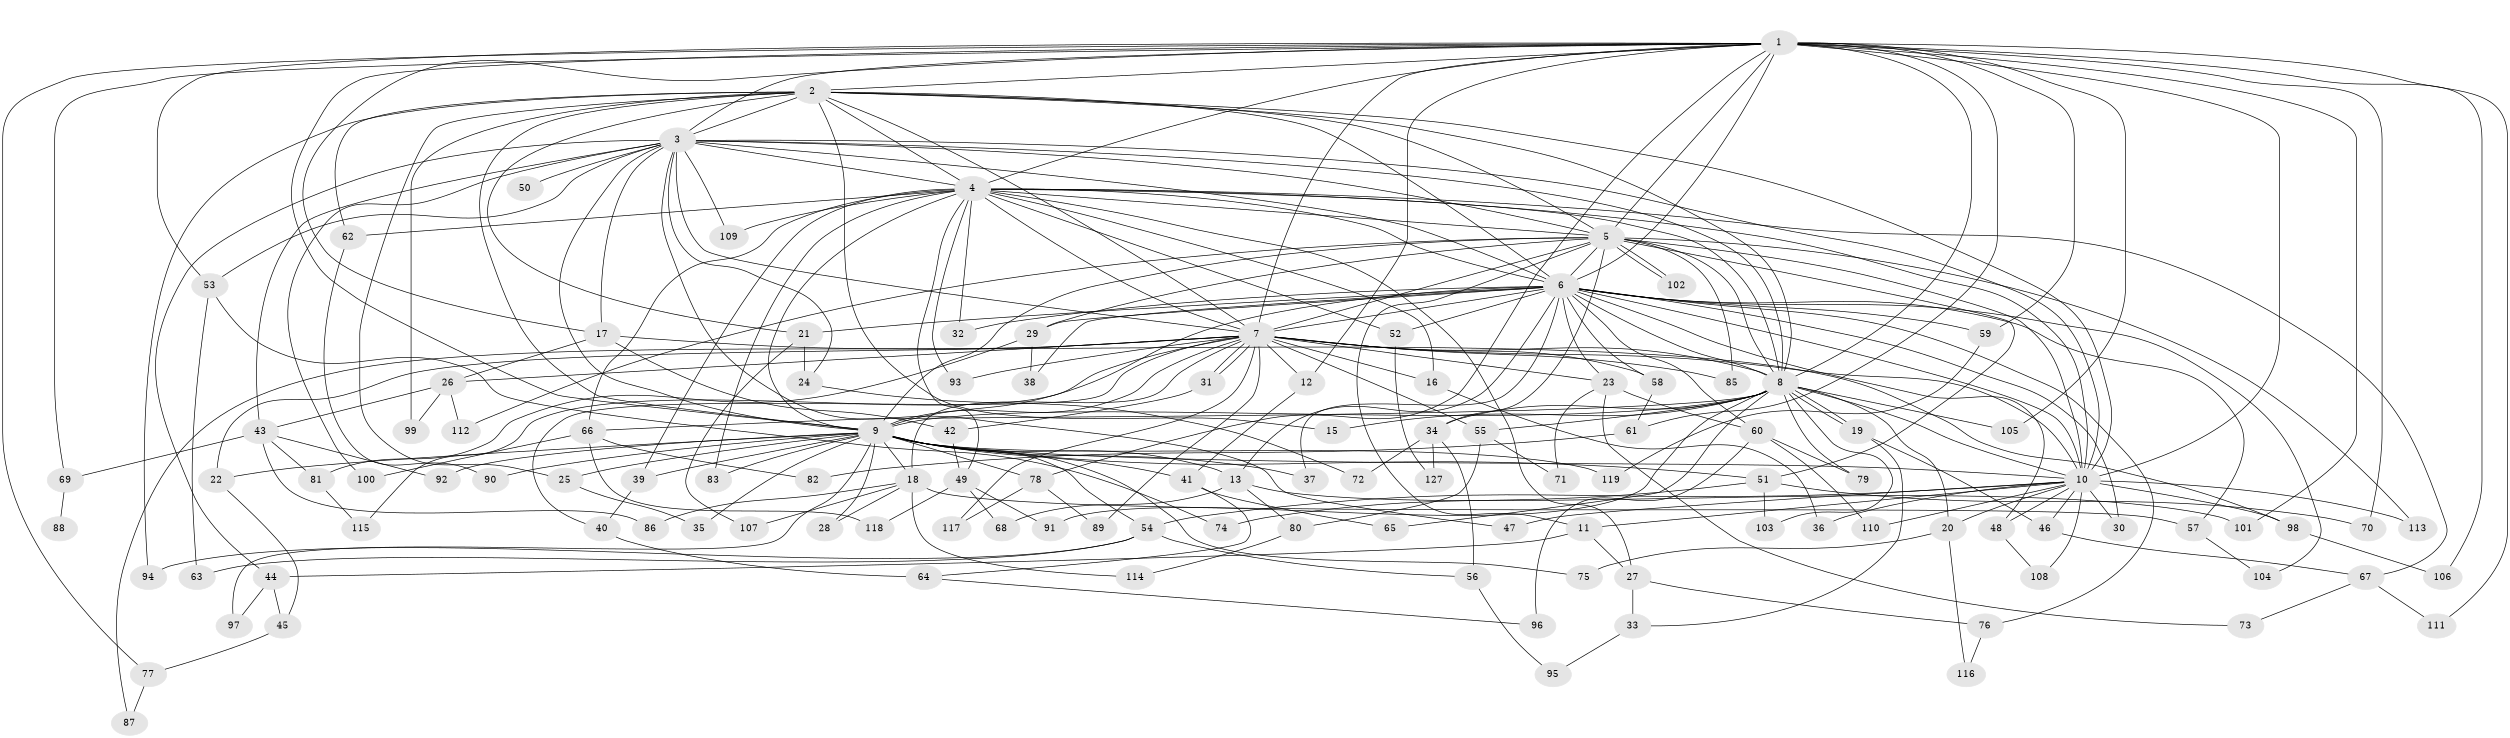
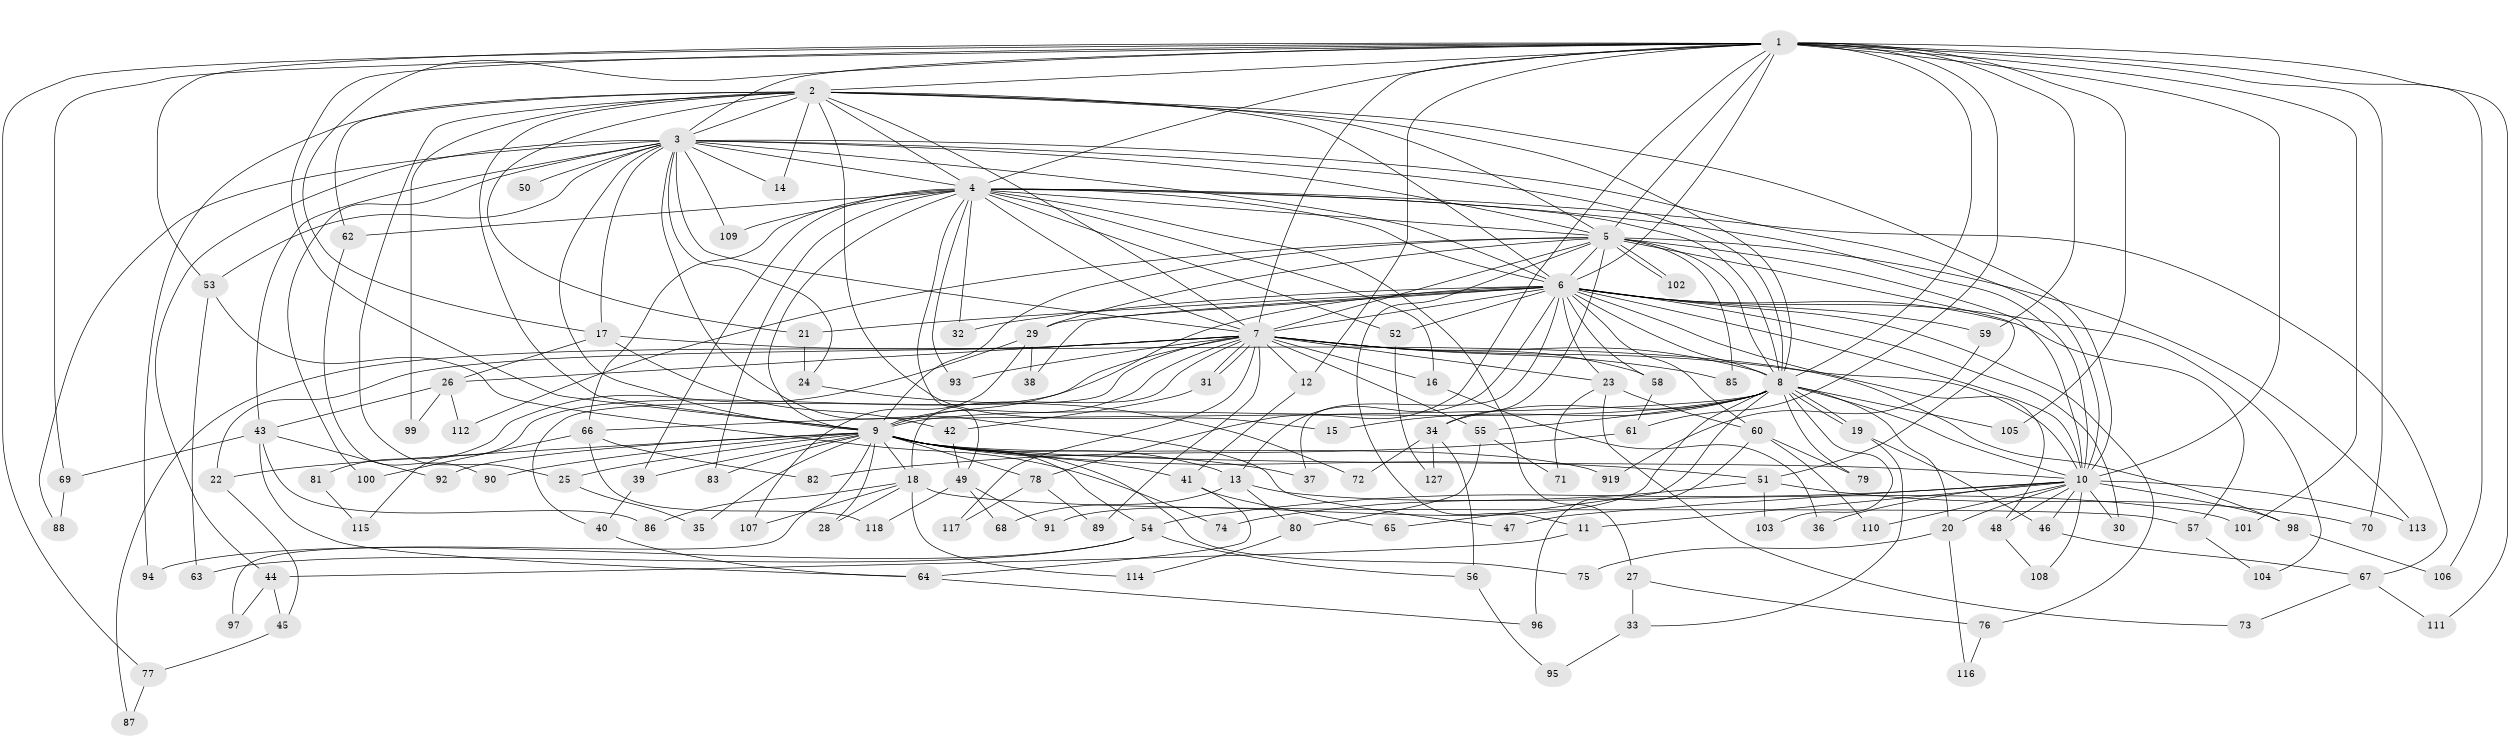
node "14": added
edge "3" -- "88": added
edge "21" -- "107": now "29" -- "107"
edge "43" -- "81": now "43" -- "64"
node "119": label "119" -> "919"
edge "11" -- "27": removed
